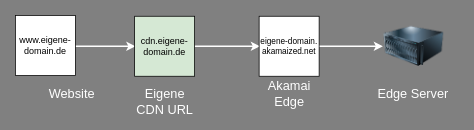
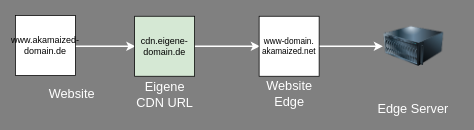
node "www.eigene-domain.de": label "www.eigene-domain.de" -> "www.akamaized-domain.de"
node "eigene-domain.akamaized.net": label "eigene-domain.akamaized.net" -> "www-domain.akamaized.net"
node "Akamai Edge": label "Akamai Edge" -> "Website Edge"
node "Edge Server": moved (413, 94) -> (413, 109)
node "Eigene CDN URL": moved (165, 102) -> (165, 95)
